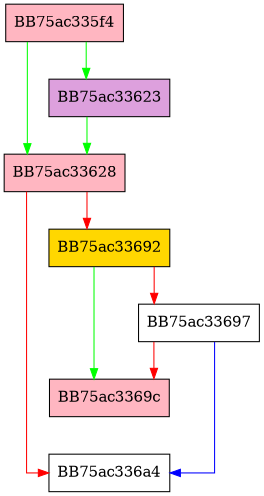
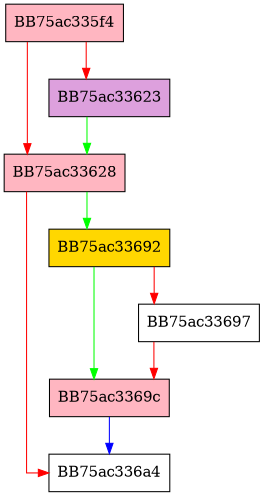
edge "BB75ac335f4" -> "BB75ac33623": color green -> red
edge "BB75ac335f4" -> "BB75ac33628": color green -> red
edge "BB75ac33628" -> "BB75ac33692": color red -> green
edge "BB75ac33697" -> "BB75ac336a4": now "BB75ac3369c" -> "BB75ac336a4"
